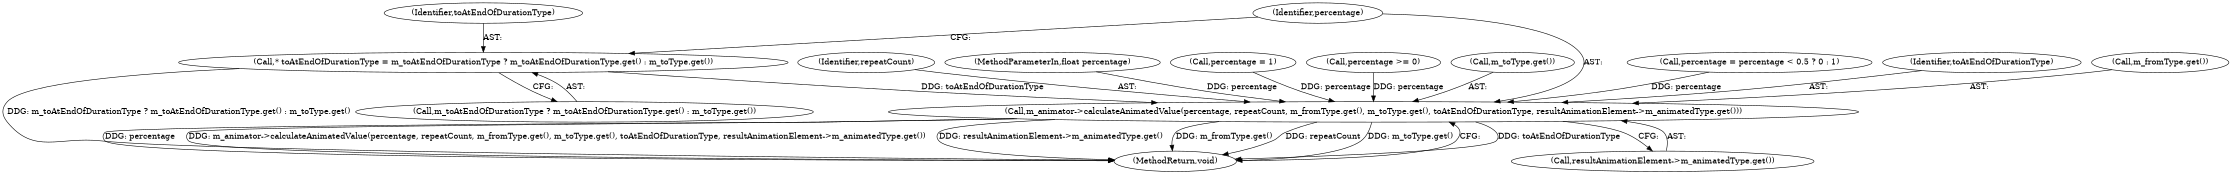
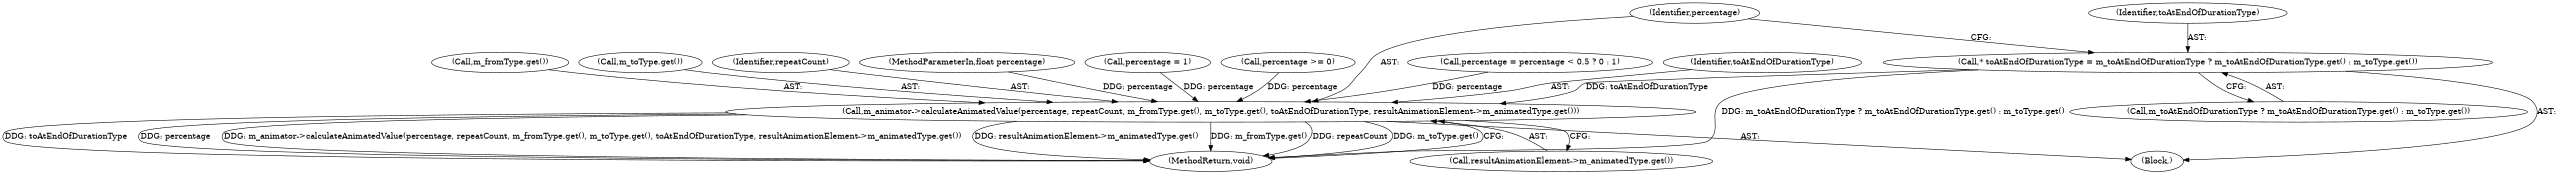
node "(Block,)": added
